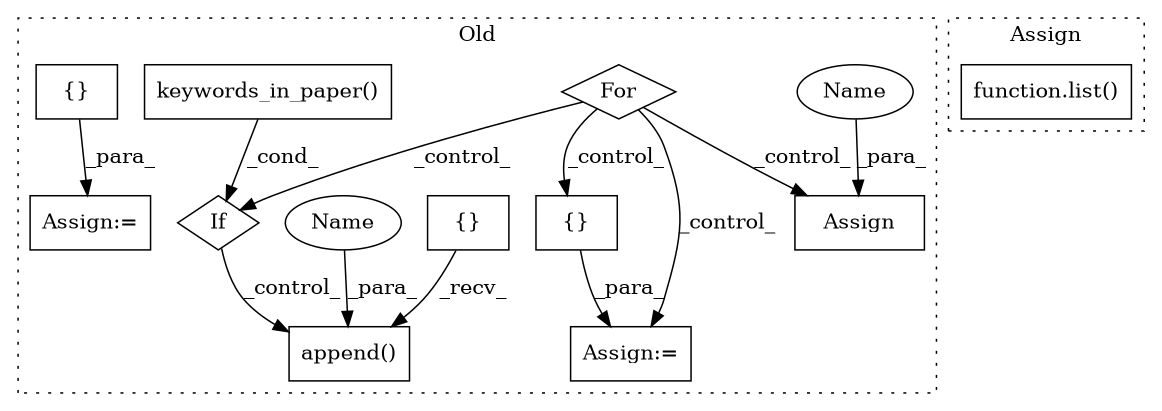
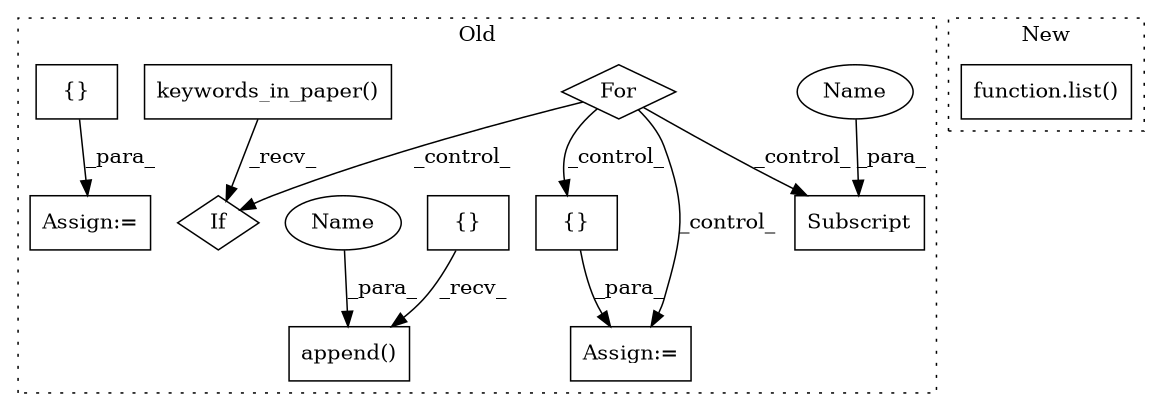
cluster "Assign": label "Assign" -> "New"
edge "keywords_in_paper()" -> "If": label "_cond_" -> "_recv_"
node "Assign": label "Assign" -> "Subscript"
edge "If" -> "append()": removed, label "_control_"
